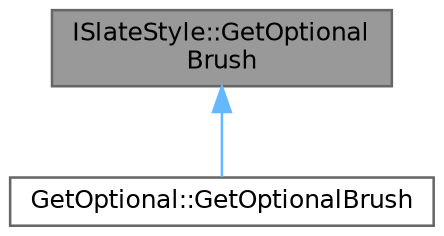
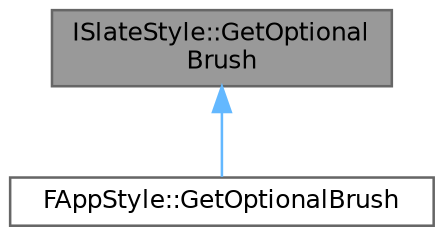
node "GetOptional::GetOptionalBrush": label "GetOptional::GetOptionalBrush" -> "FAppStyle::GetOptionalBrush"
